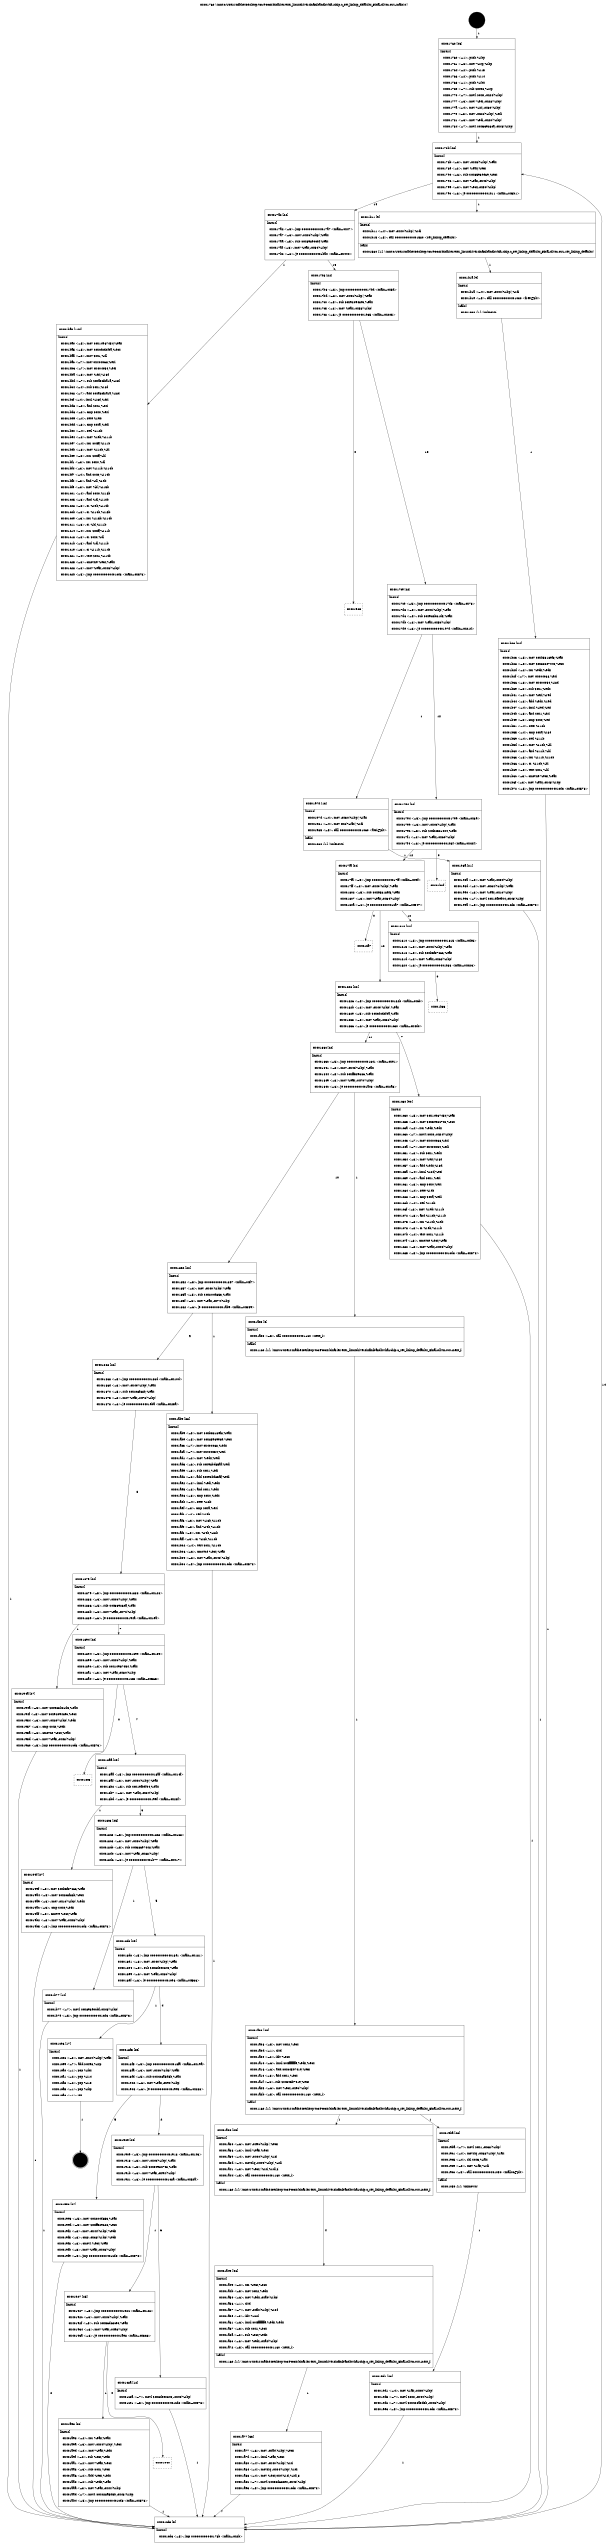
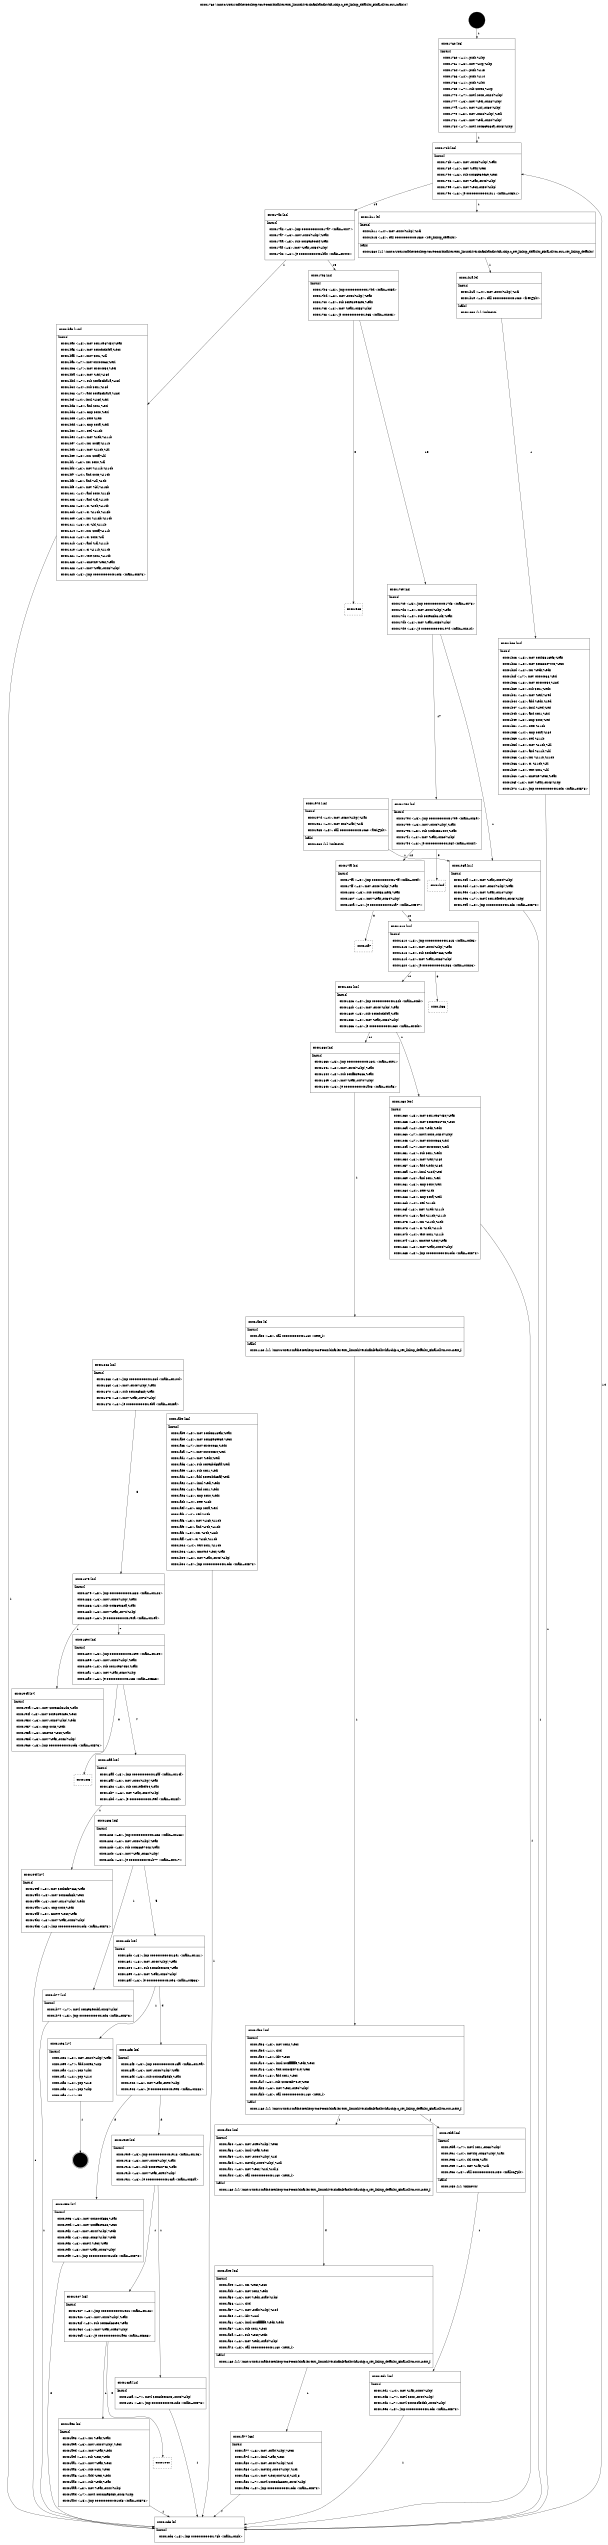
edge "0x4017ce [22]" -> "0x40197d [13]": now "0x4017ce [22]" -> "0x40198a [21]"
edge "0x4017ce [22]" -> "0x4017e4 [22]": label " 12" -> " 17"
edge "0x4017fa [22]" -> "0x401826 [22]": now "0x401810 [22]" -> "0x401826 [22]"
edge "0x401826 [22]" -> "0x401c30 [90]": label " 7" -> " 1"
node "0x401852 [22]": removed
edge "0x4018aa [25]" -> "0x4018c3 [25]": removed, label "6"
edge "0x4018f5 [25]" -> "0x4019e8 [27]": label " 5" -> " 2"
edge "0x40194a [27]" -> "0x401cd3 [5]": removed, label "1"
edge "0x40190e [25]" -> "0x401c8a [12]": label " 6" -> " 1"
